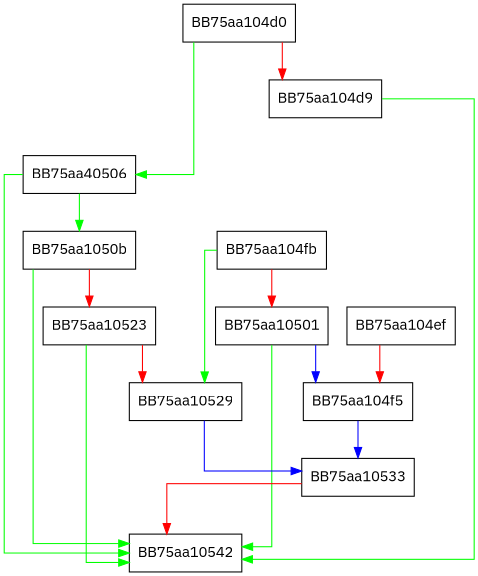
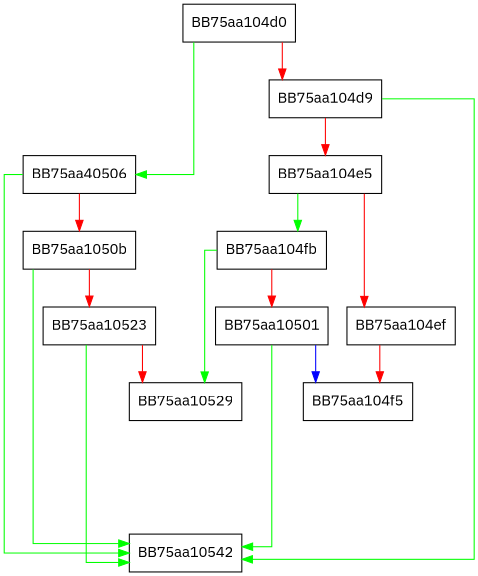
node "BB75aa104e5": added
edge "BB75aa40506" -> "BB75aa1050b": color green -> red
node "BB75aa10533": removed
